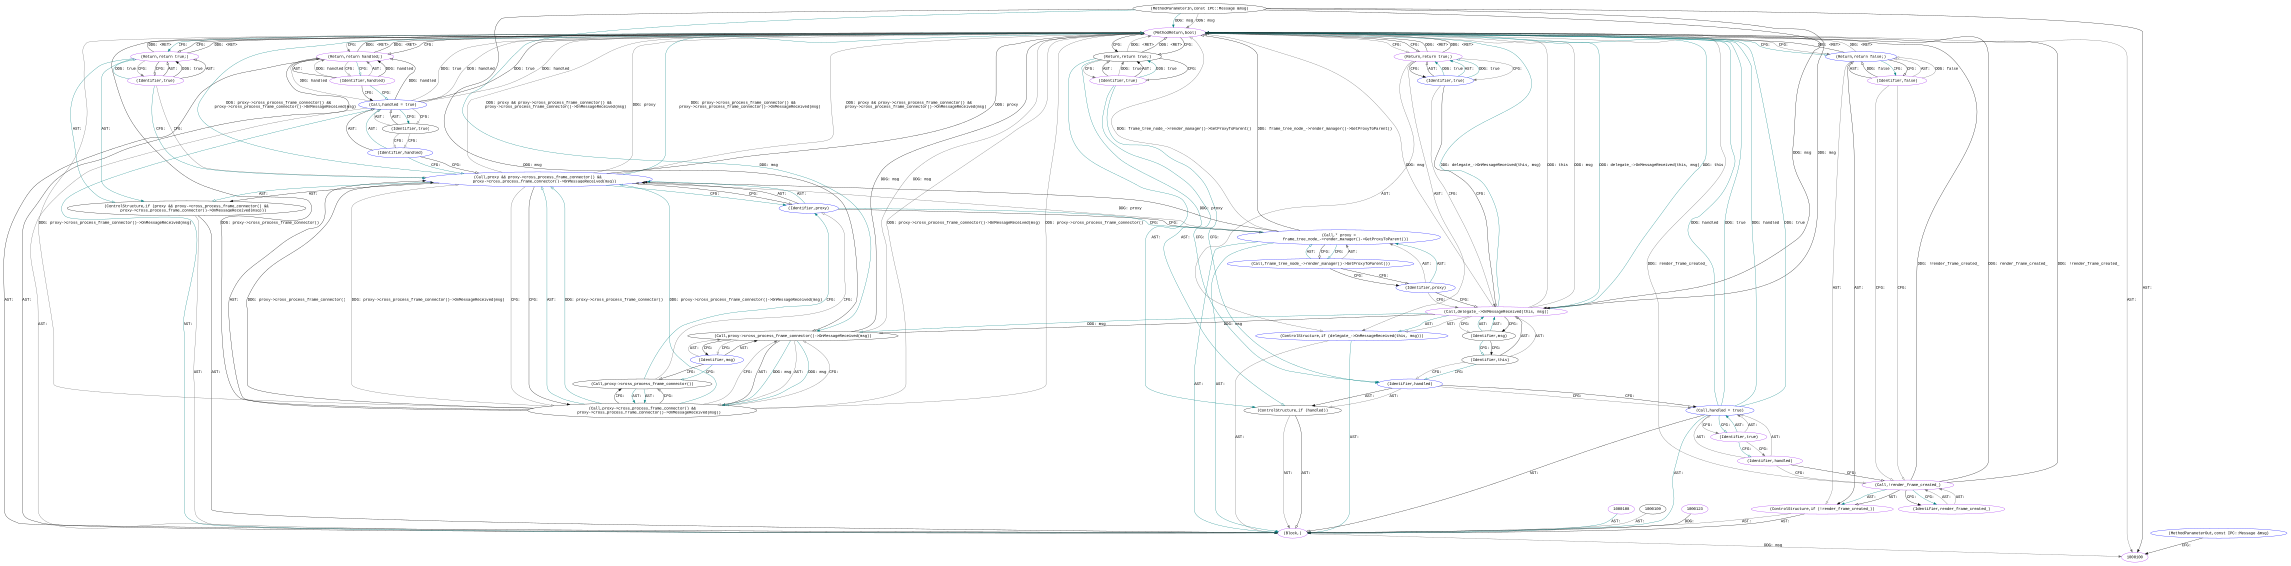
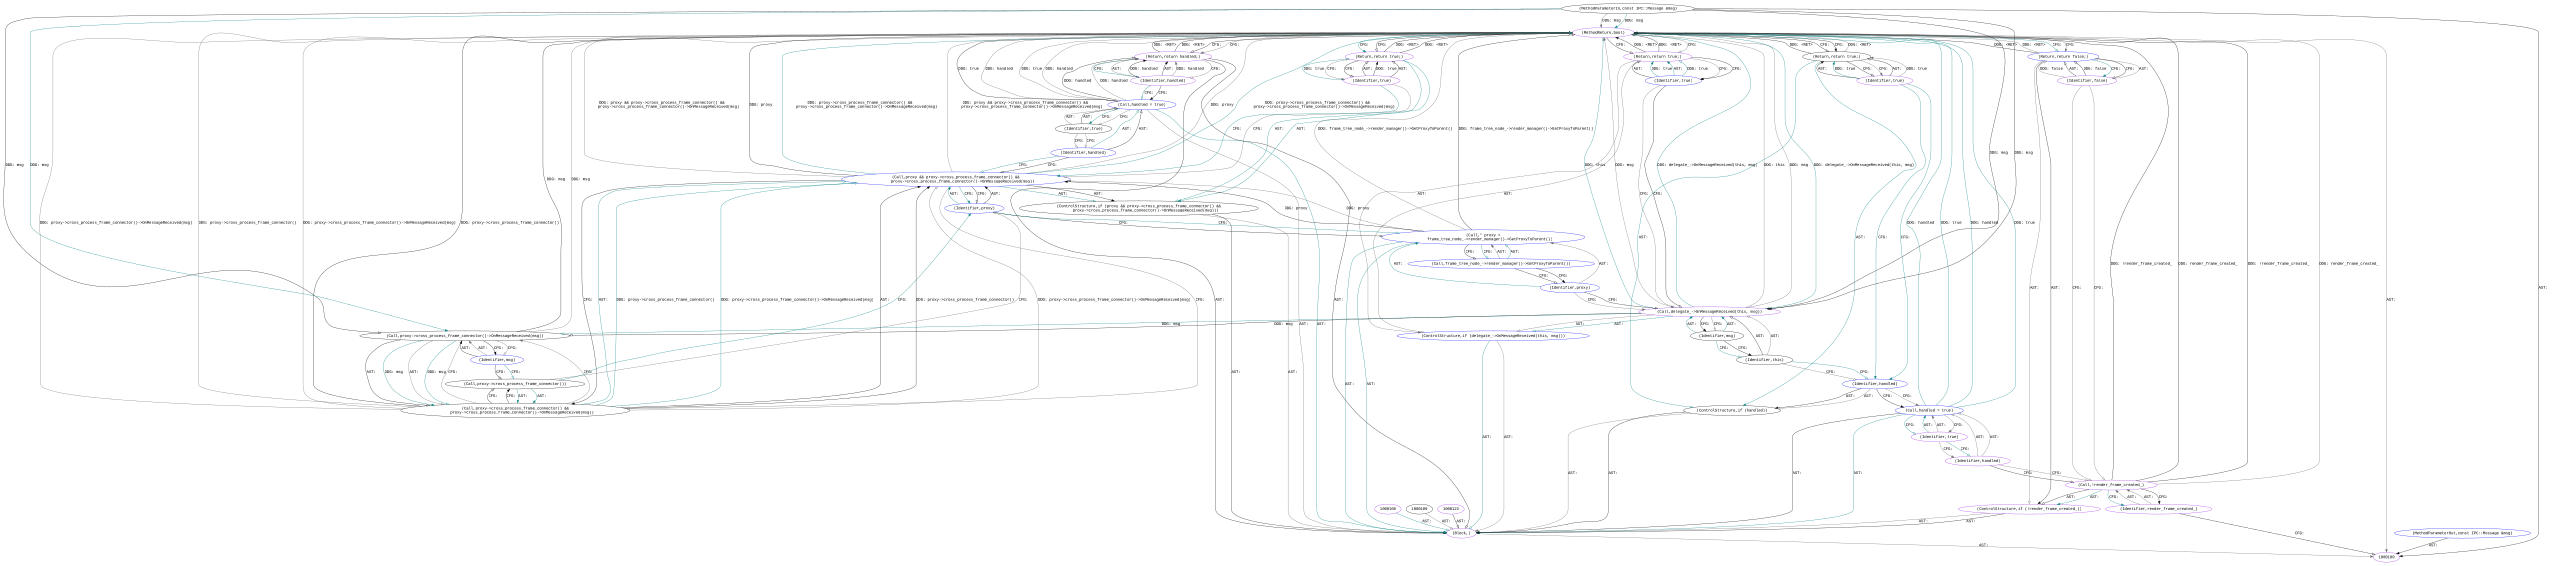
edge "1000123" -> "(Block,)": label "DDG: " -> "AST: "
edge "(Identifier,render_frame_created_)" -> "1000100": added, label "CFG:"
edge "(Block,)" -> "1000100": label "DDG: msg" -> "AST: "
edge "(MethodParameterOut,const IPC::Message &msg)" -> "1000100": label "CFG: " -> "AST: "
